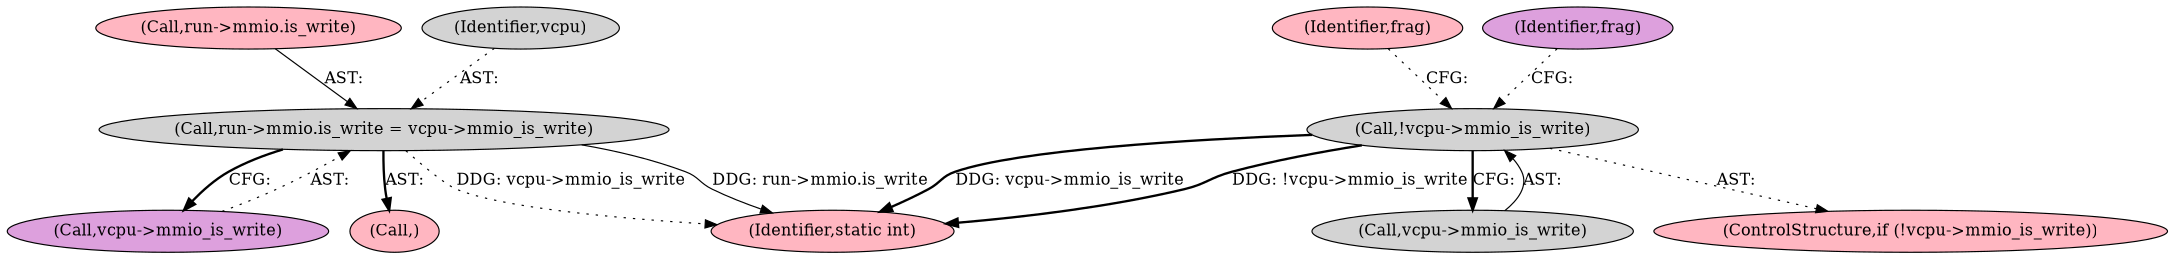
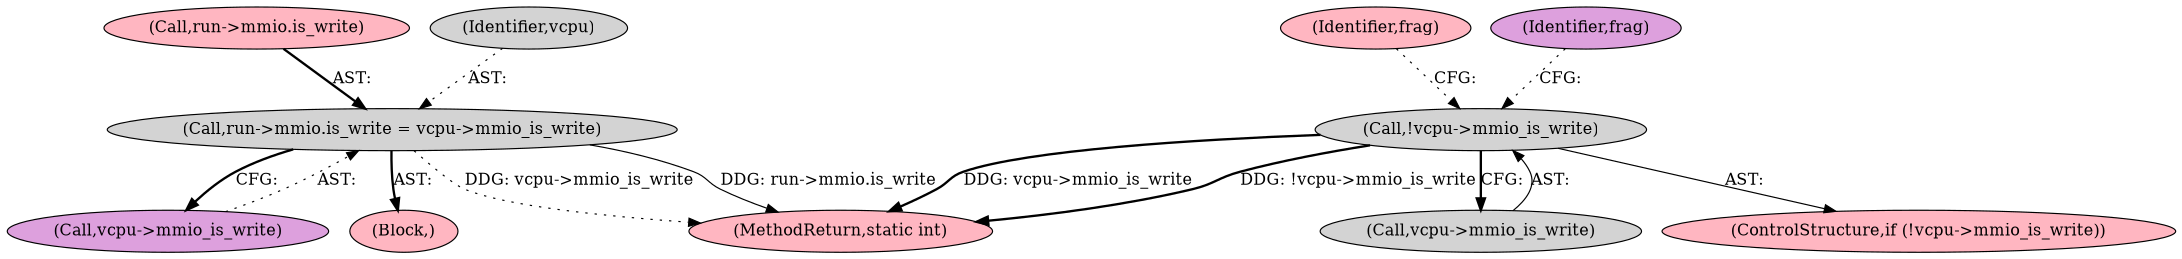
edge "(Call,run->mmio.is_write)" -> "(Call,run->mmio.is_write = vcpu->mmio_is_write)": style solid -> bold
edge "(Call,!vcpu->mmio_is_write)" -> "(ControlStructure,if (!vcpu->mmio_is_write))": style dotted -> solid
node "(Call,)": label "(Call,)" -> "(Block,)"
node "(Identifier,static int)": label "(Identifier,static int)" -> "(MethodReturn,static int)"
